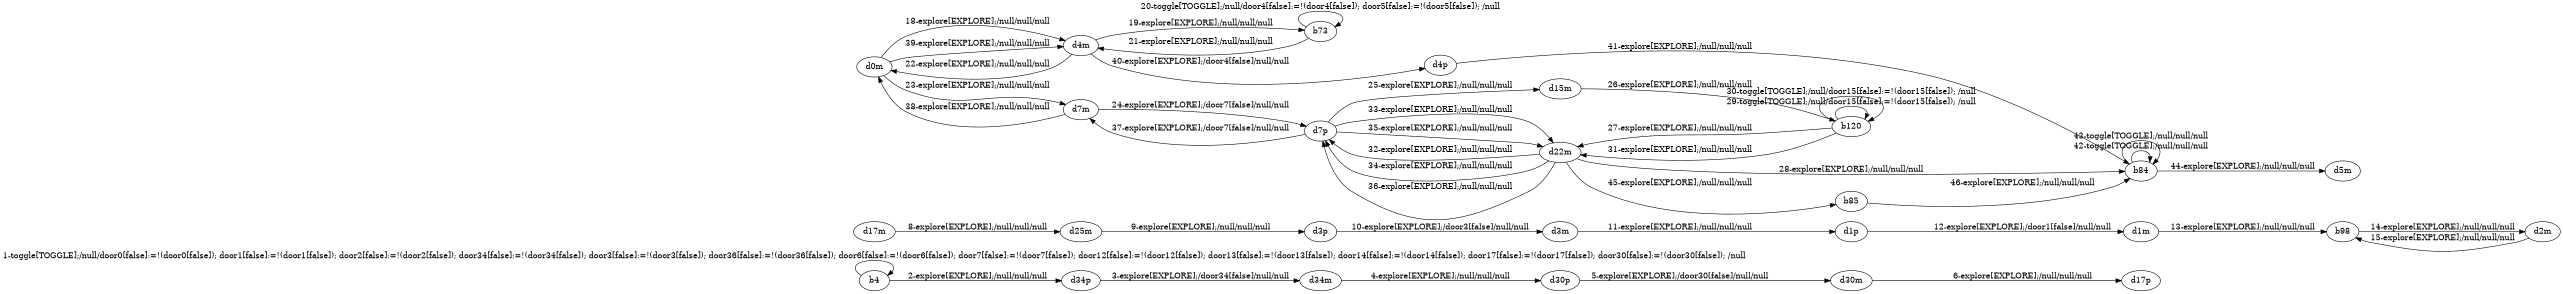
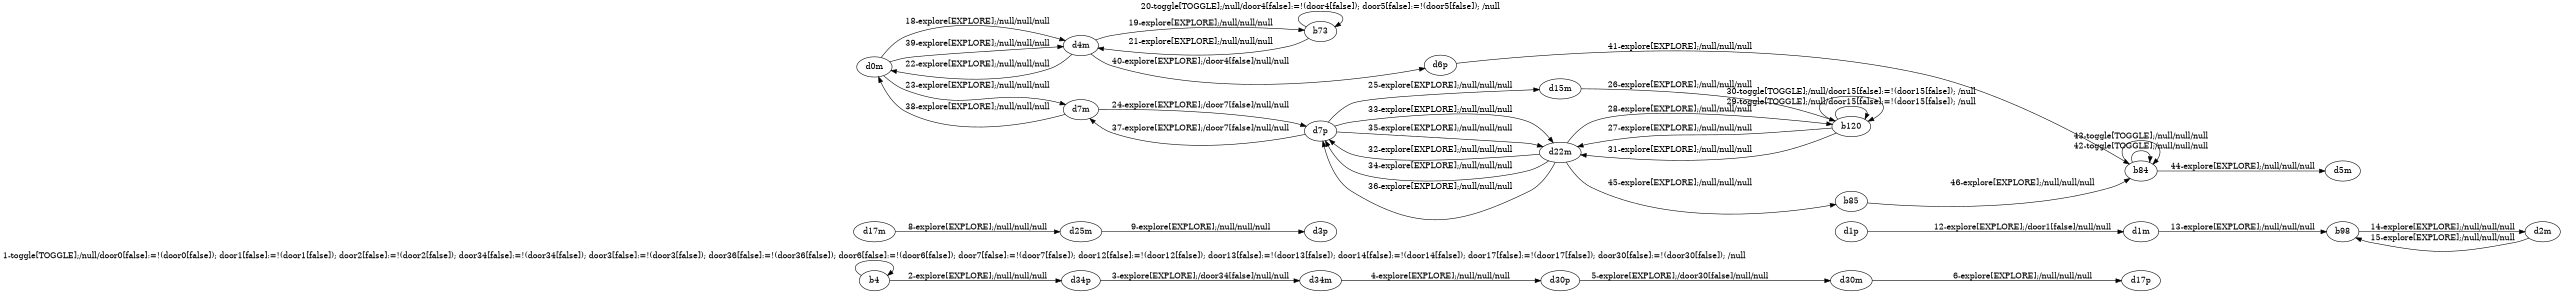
node "d4p": label "d4p" -> "d6p"
edge "d22m" -> "b84": now "d22m" -> "b120"
node "d3m": removed
